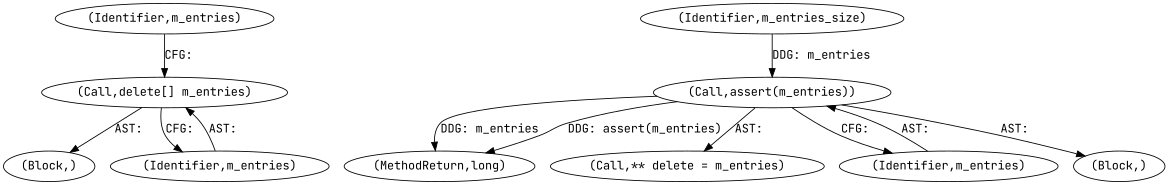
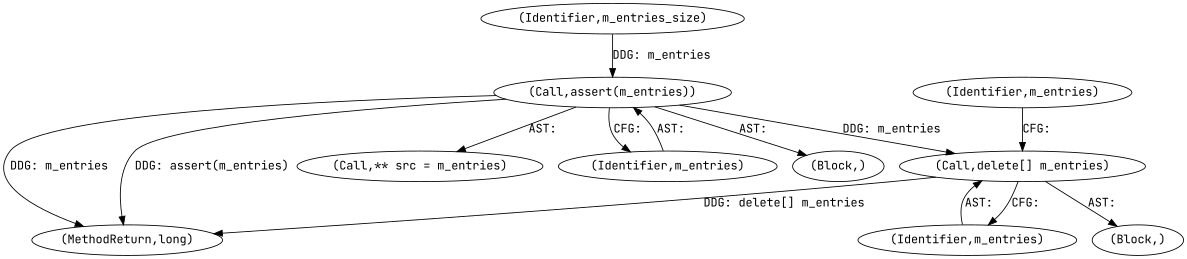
edge "(Call,assert(m_entries))" -> "(Call,delete[] m_entries)": added, label "DDG: m_entries"
node "(Call,** delete = m_entries)": label "(Call,** delete = m_entries)" -> "(Call,** src = m_entries)"
edge "(Call,delete[] m_entries)" -> "(MethodReturn,long)": added, label "DDG: delete[] m_entries"
